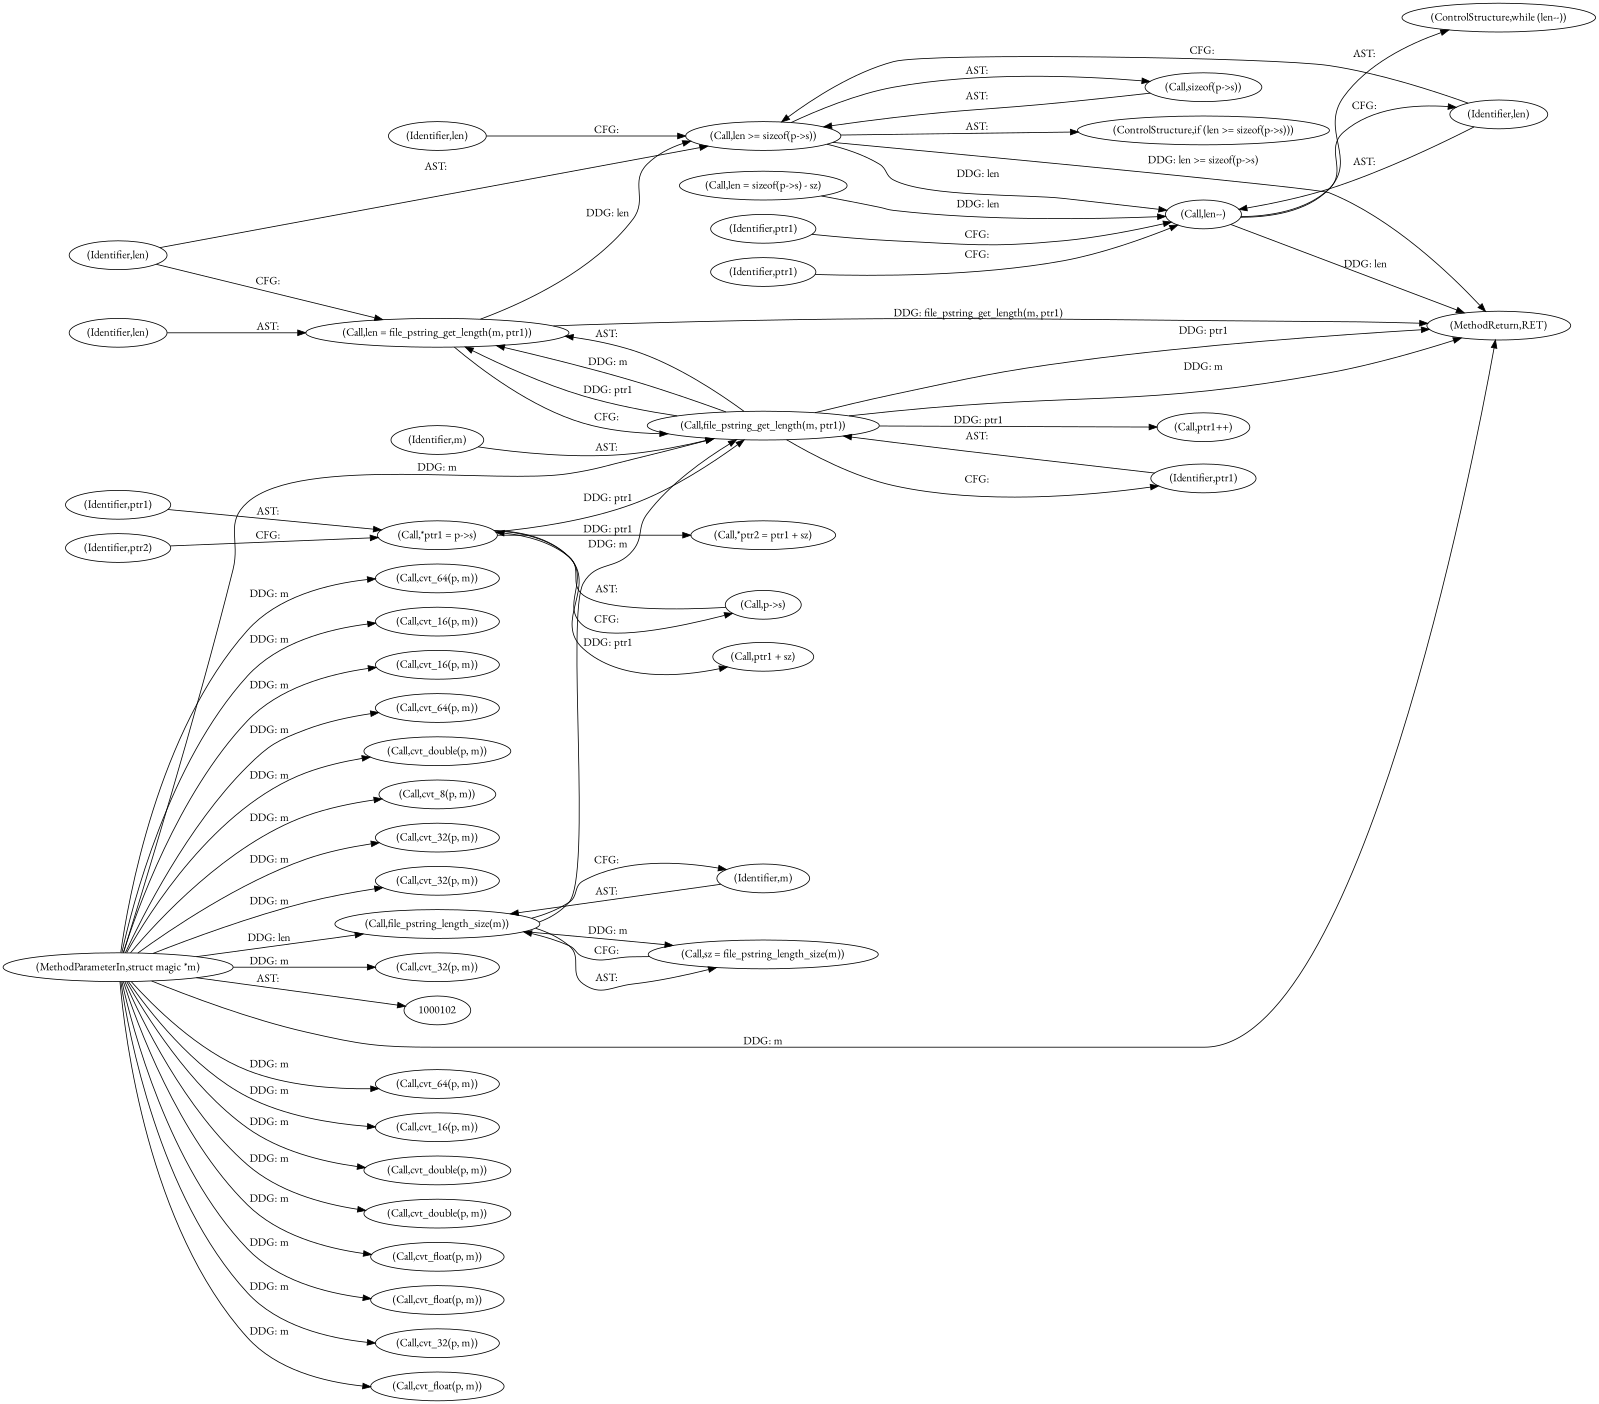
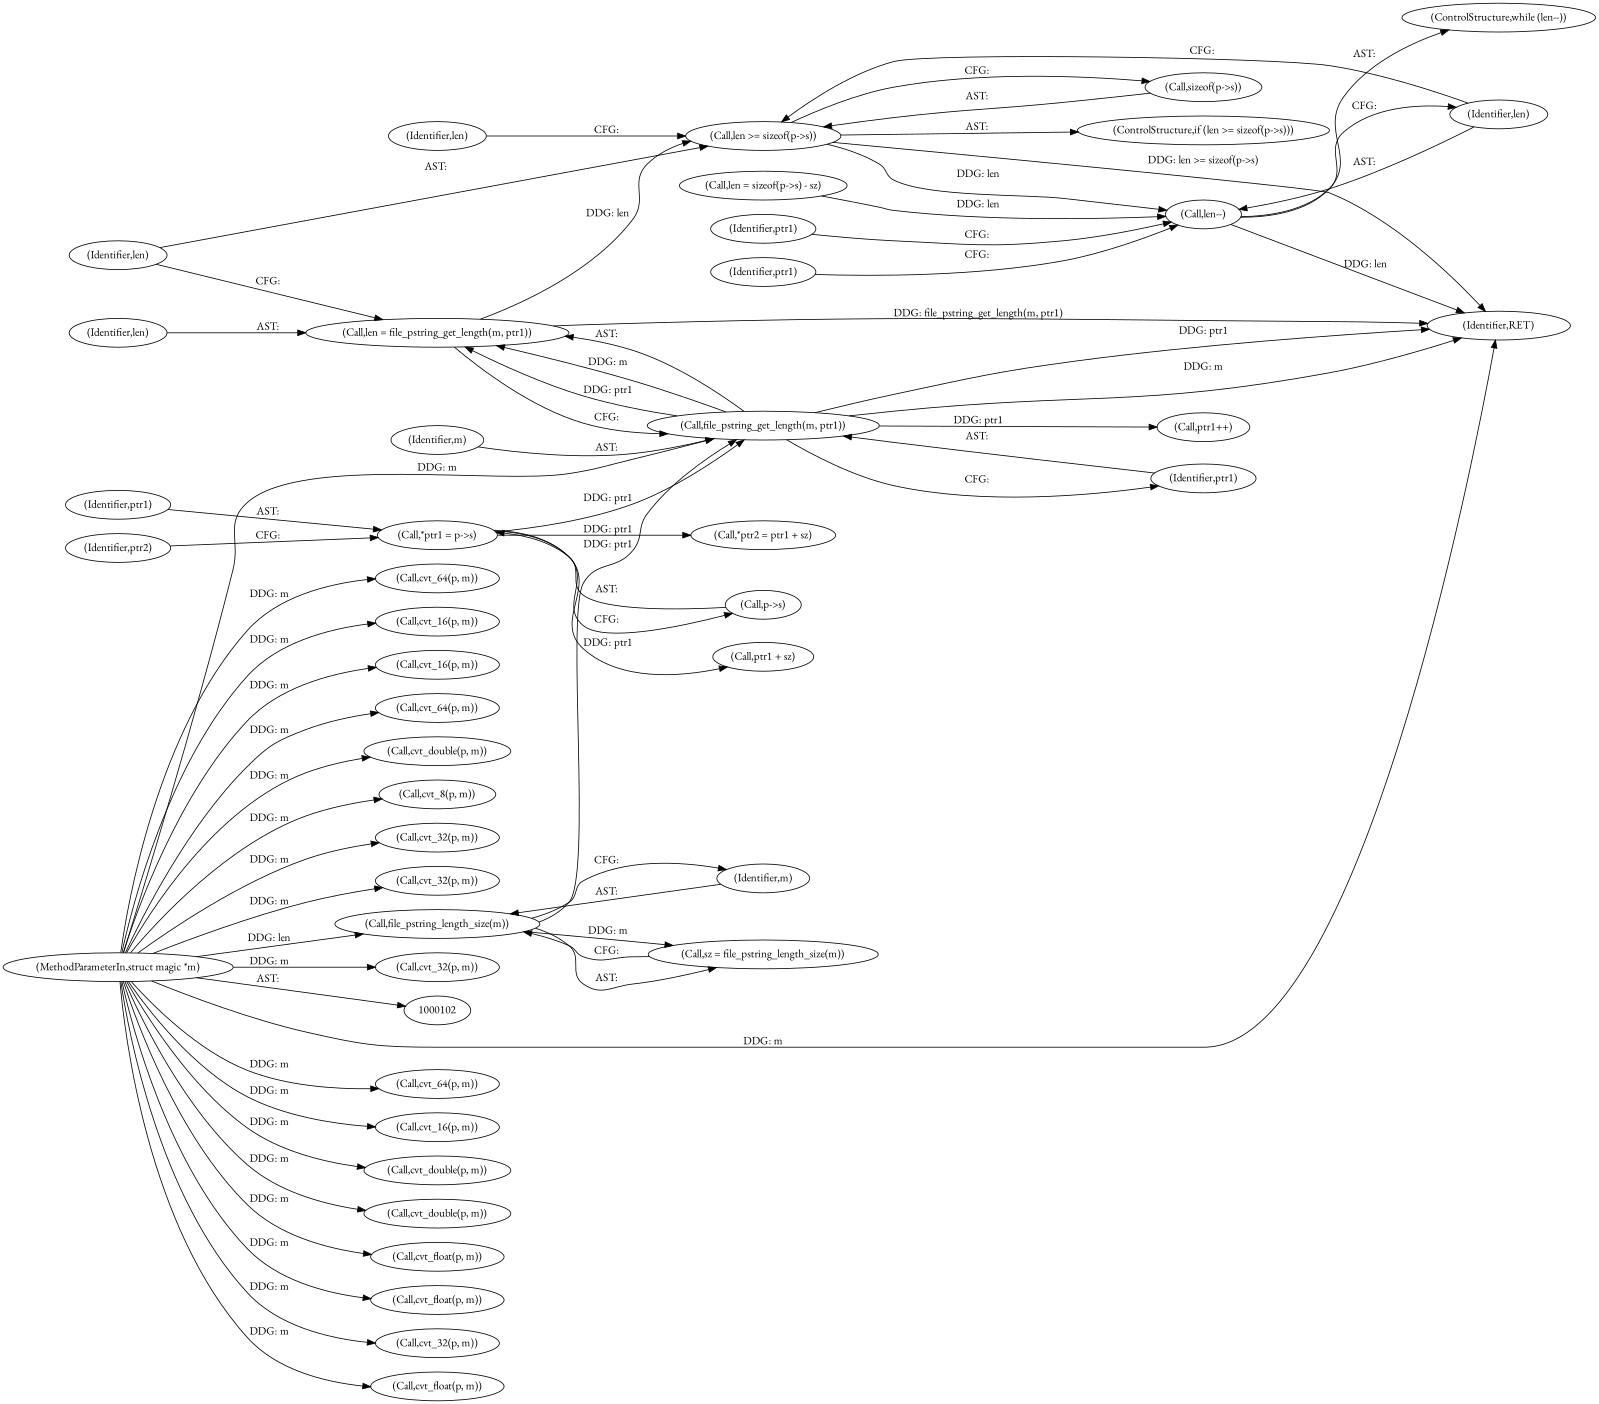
edge "(Call,len >= sizeof(p->s))" -> "(Call,sizeof(p->s))": label "AST: " -> "CFG: "
node "(MethodReturn,RET)": label "(MethodReturn,RET)" -> "(Identifier,RET)"
edge "(Call,file_pstring_length_size(m))" -> "(Call,file_pstring_get_length(m, ptr1))": label "DDG: m" -> "DDG: ptr1"
